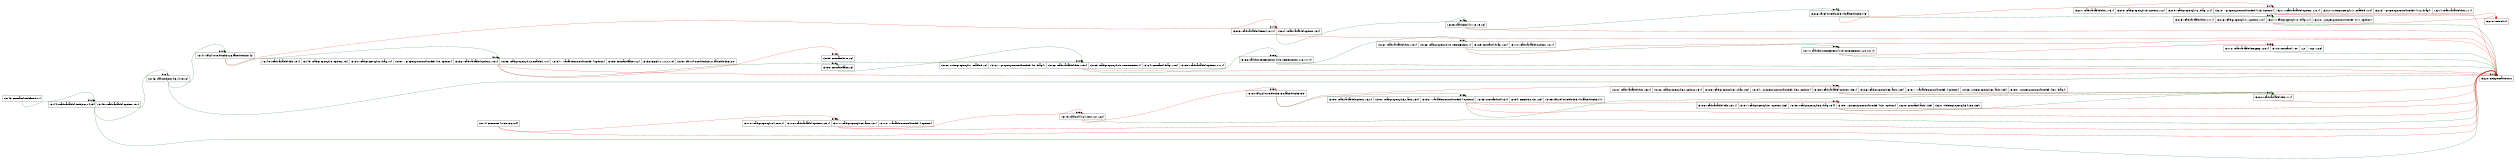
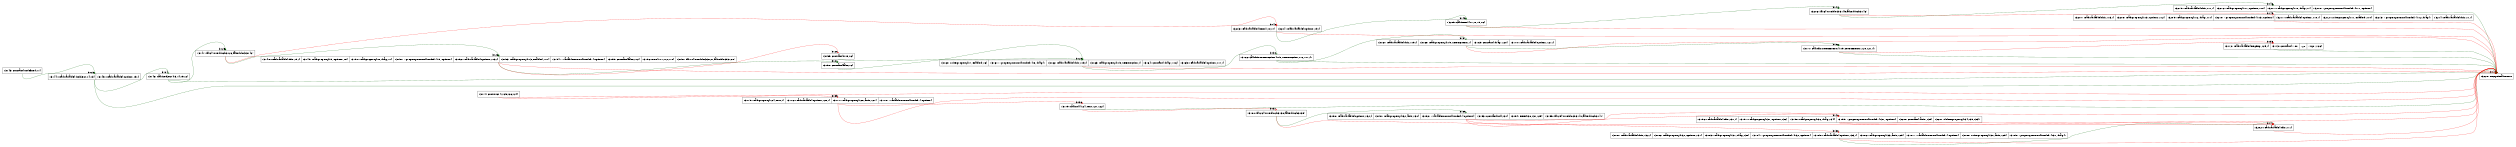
node "13219: return[v1]": removed
edge "13190: read-variable['options',v32,-]" -> "13202: read-variable['this',v1,-]": color darkgreen -> red
edge "13196: read-variable['this',v37,-]" -> "13202: read-variable['this',v1,-]": color darkgreen -> red
